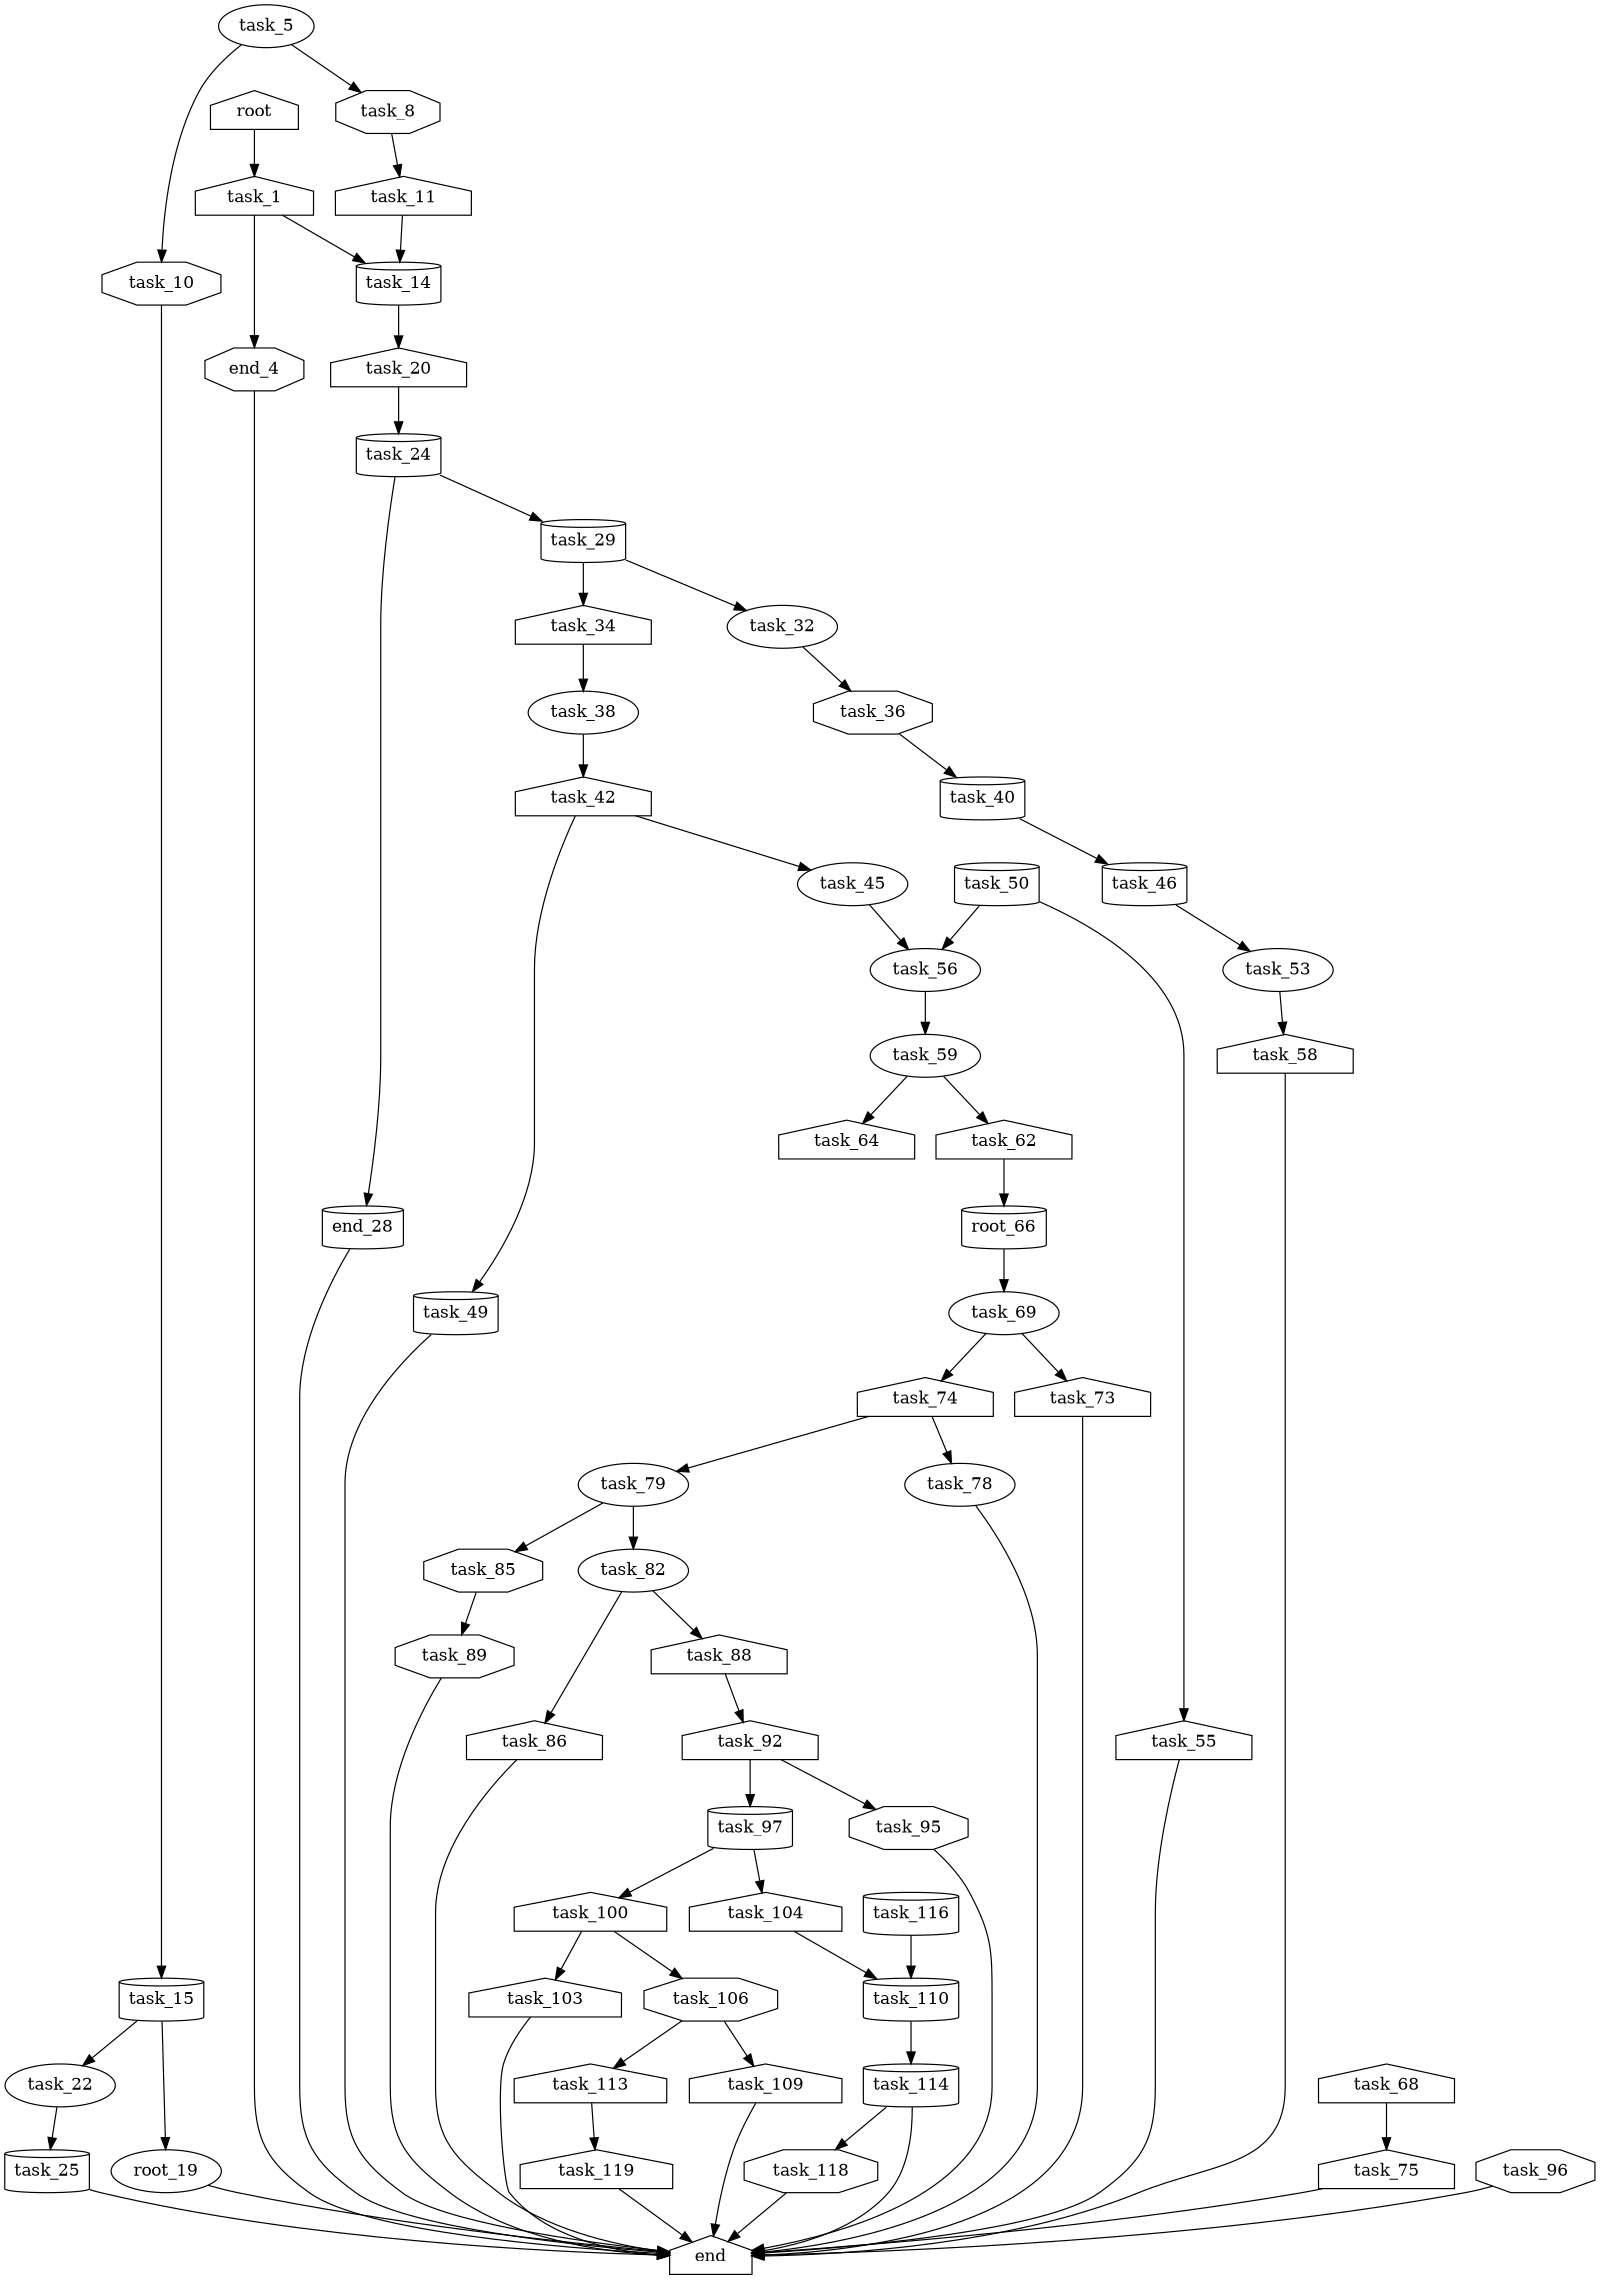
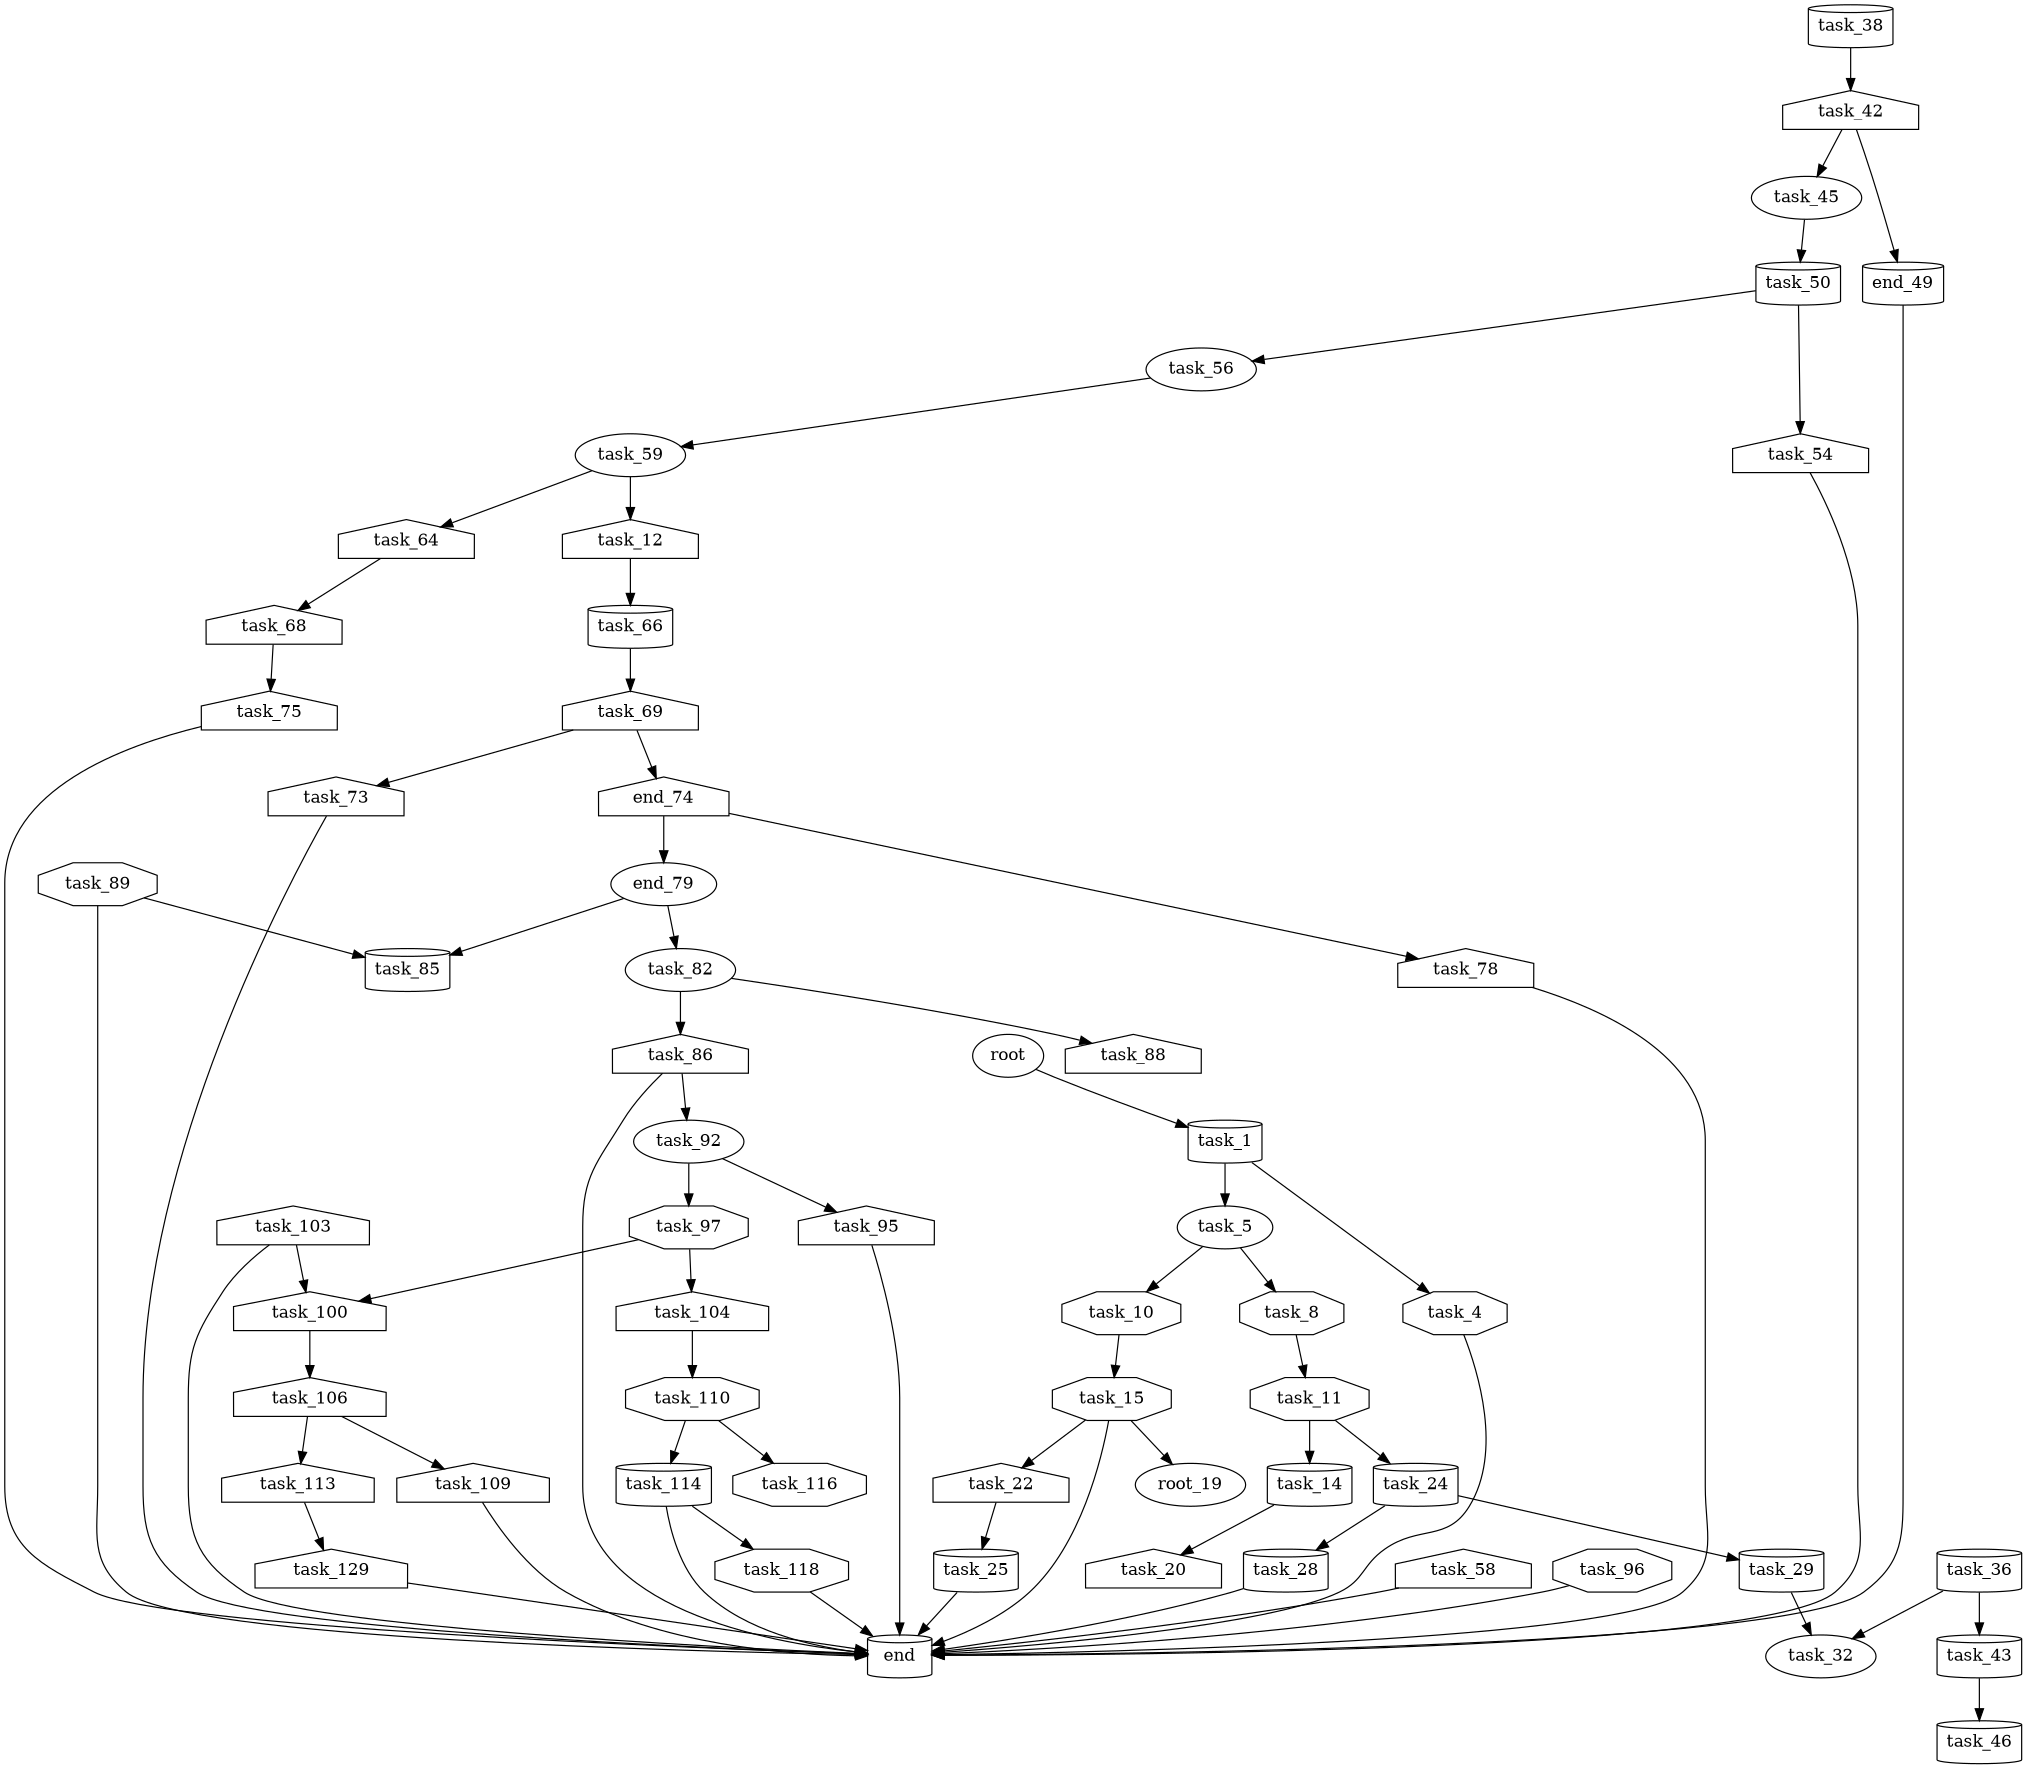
node "root": shape house -> ellipse
node "task_1": shape house -> cylinder
node "task_11": shape house -> octagon
edge "task_1" -> "task_14": now "task_1" -> "task_5"
node "end_4": label "end_4" -> "task_4"
edge "task_20" -> "task_24": now "task_11" -> "task_24"
edge "task_64" -> "task_68": added
node "task_34": removed
edge "task_32" -> "task_36": reversed
node "task_38": shape ellipse -> cylinder
node "task_36": shape octagon -> cylinder
node "task_40": label "task_40" -> "task_43"
edge "task_45" -> "task_56": now "task_45" -> "task_50"
node "task_53": removed
node "task_62": label "task_62" -> "task_12"
node "end_28": label "end_28" -> "task_28"
node "root_66": label "root_66" -> "task_66"
node "task_49": label "task_49" -> "end_49"
node "task_69": shape ellipse -> house
node "task_74": label "task_74" -> "end_74"
node "task_79": label "task_79" -> "end_79"
node "task_78": shape ellipse -> house
node "task_85": shape octagon -> cylinder
edge "task_85" -> "task_89": reversed
edge "task_88" -> "task_92": now "task_86" -> "task_92"
node "task_92": shape house -> ellipse
node "task_55": label "task_55" -> "task_54"
node "task_97": shape cylinder -> octagon
node "task_95": shape octagon -> house
node "task_116": shape cylinder -> octagon
edge "task_100" -> "task_103": reversed
edge "task_116" -> "task_110": reversed
node "task_15": shape cylinder -> octagon
node "task_106": shape octagon -> house
node "task_110": shape cylinder -> octagon
node "task_22": shape ellipse -> house
node "task_119": label "task_119" -> "task_129"
edge "root_19" -> "end": now "task_15" -> "end"
node "end": shape house -> cylinder
